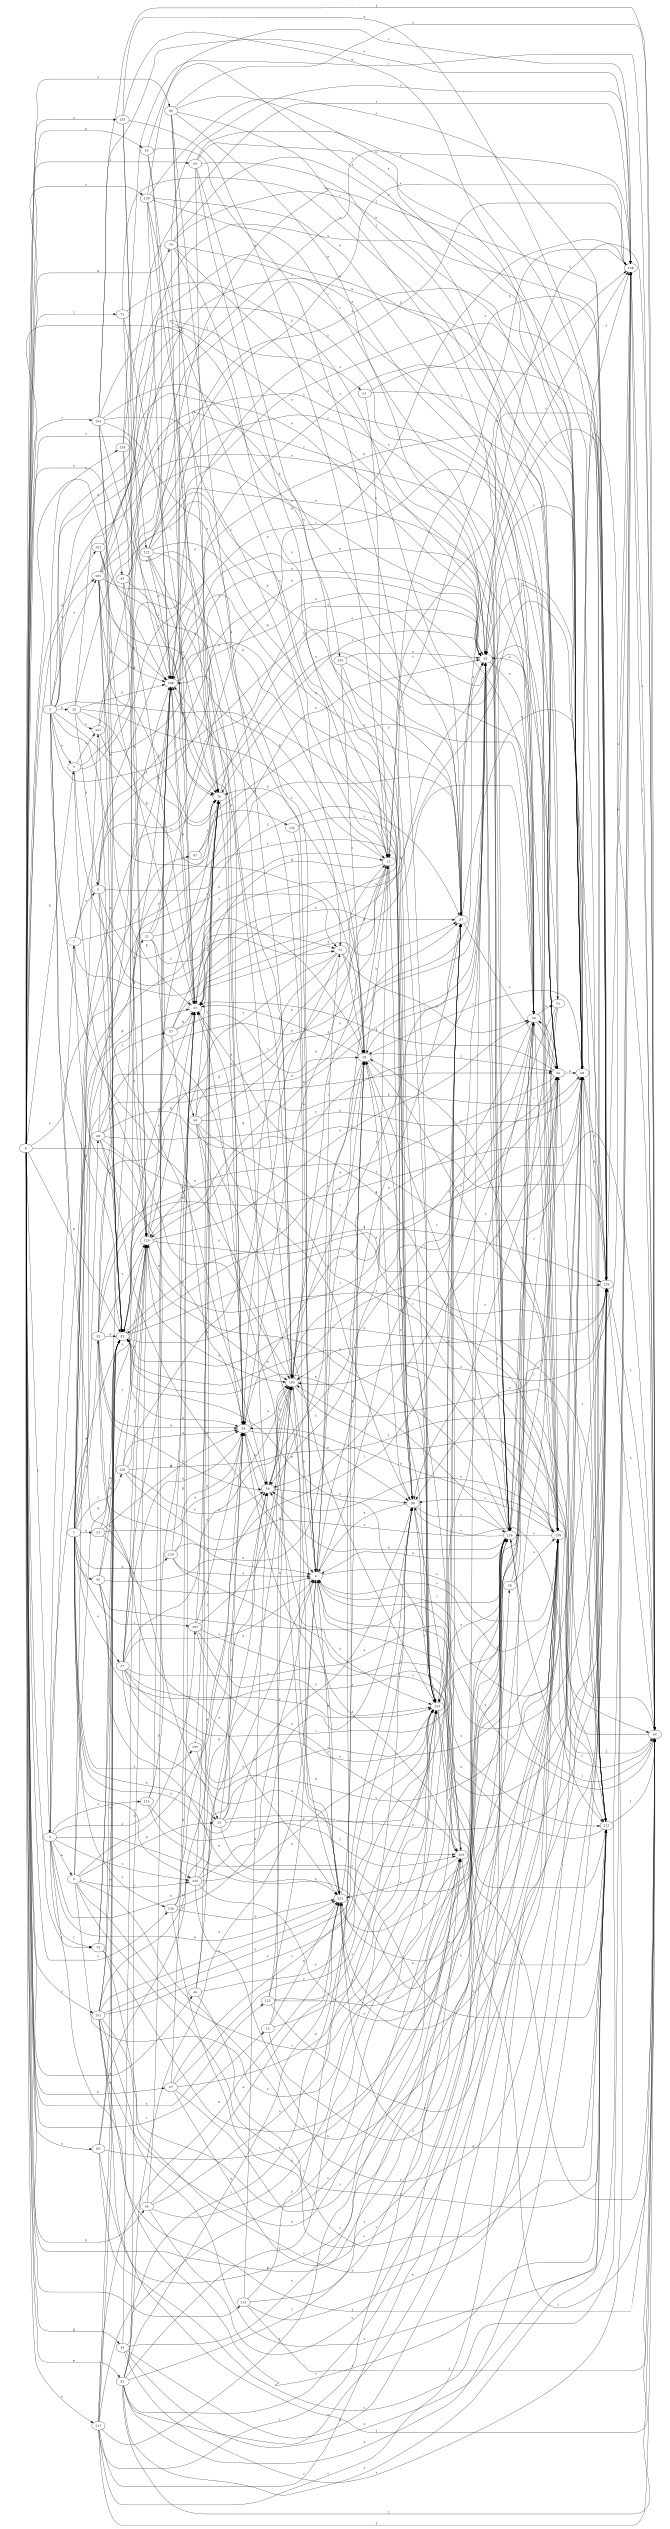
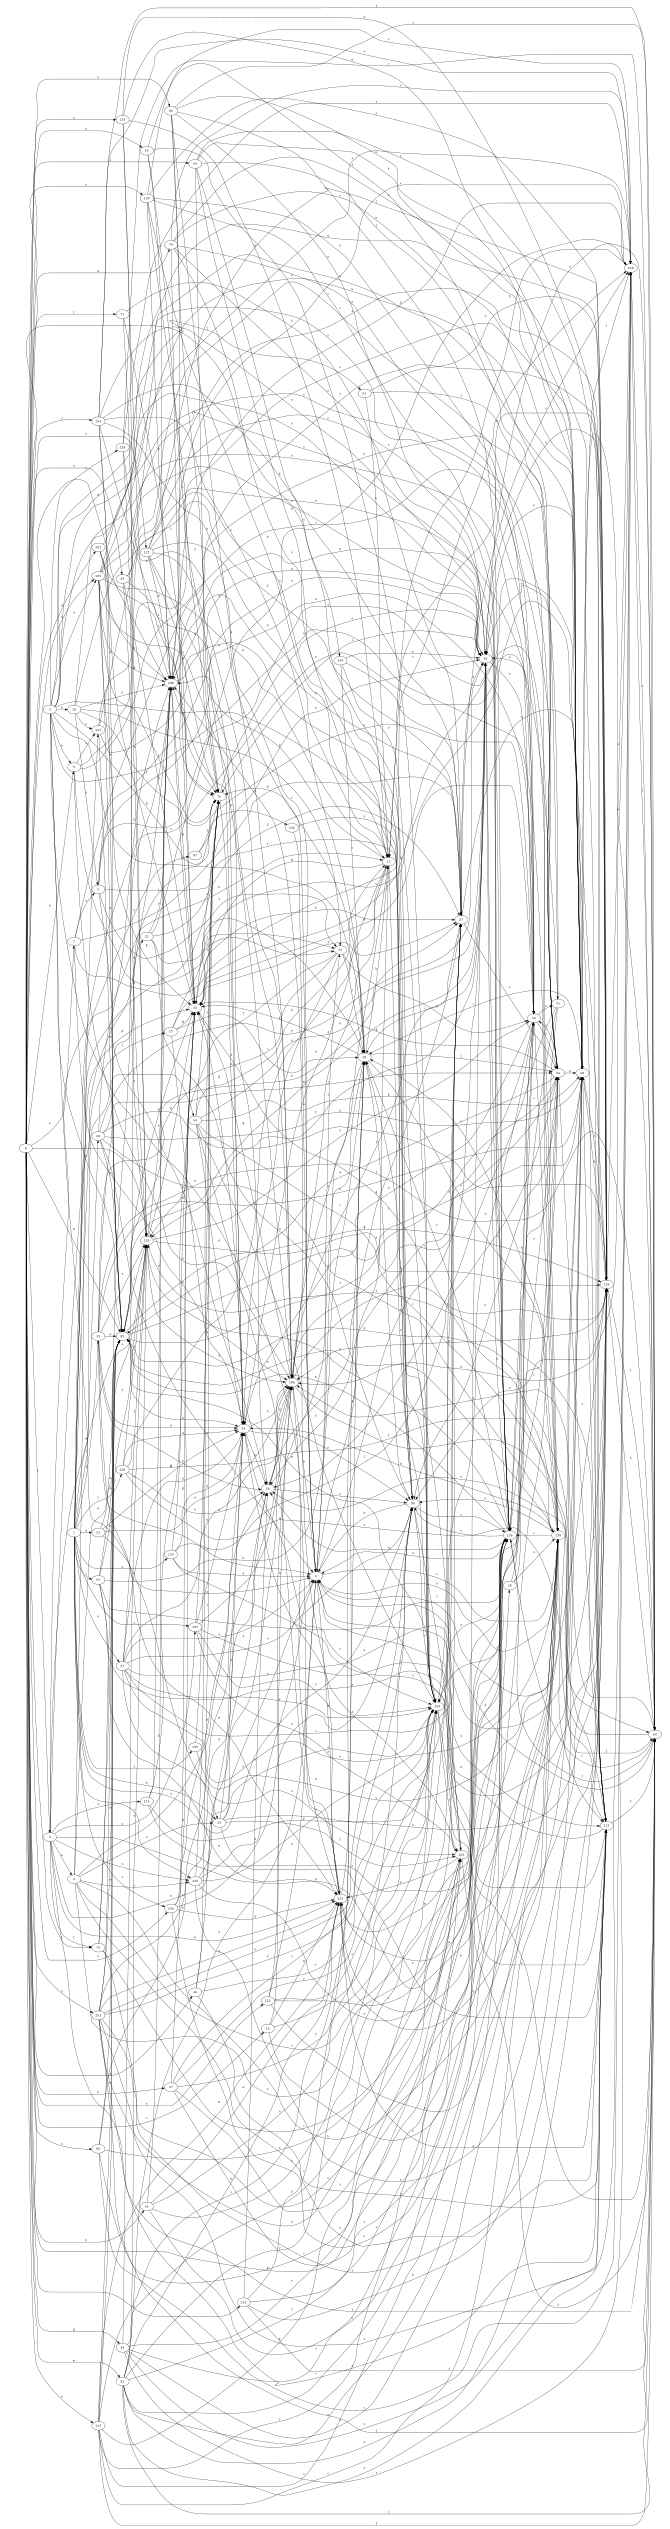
edge "71" -> "130": removed, label "u"
edge "5" -> "82": removed, label "m"
edge "27" -> "76": now "27" -> "88"
edge "39" -> "136": added, label "v"
